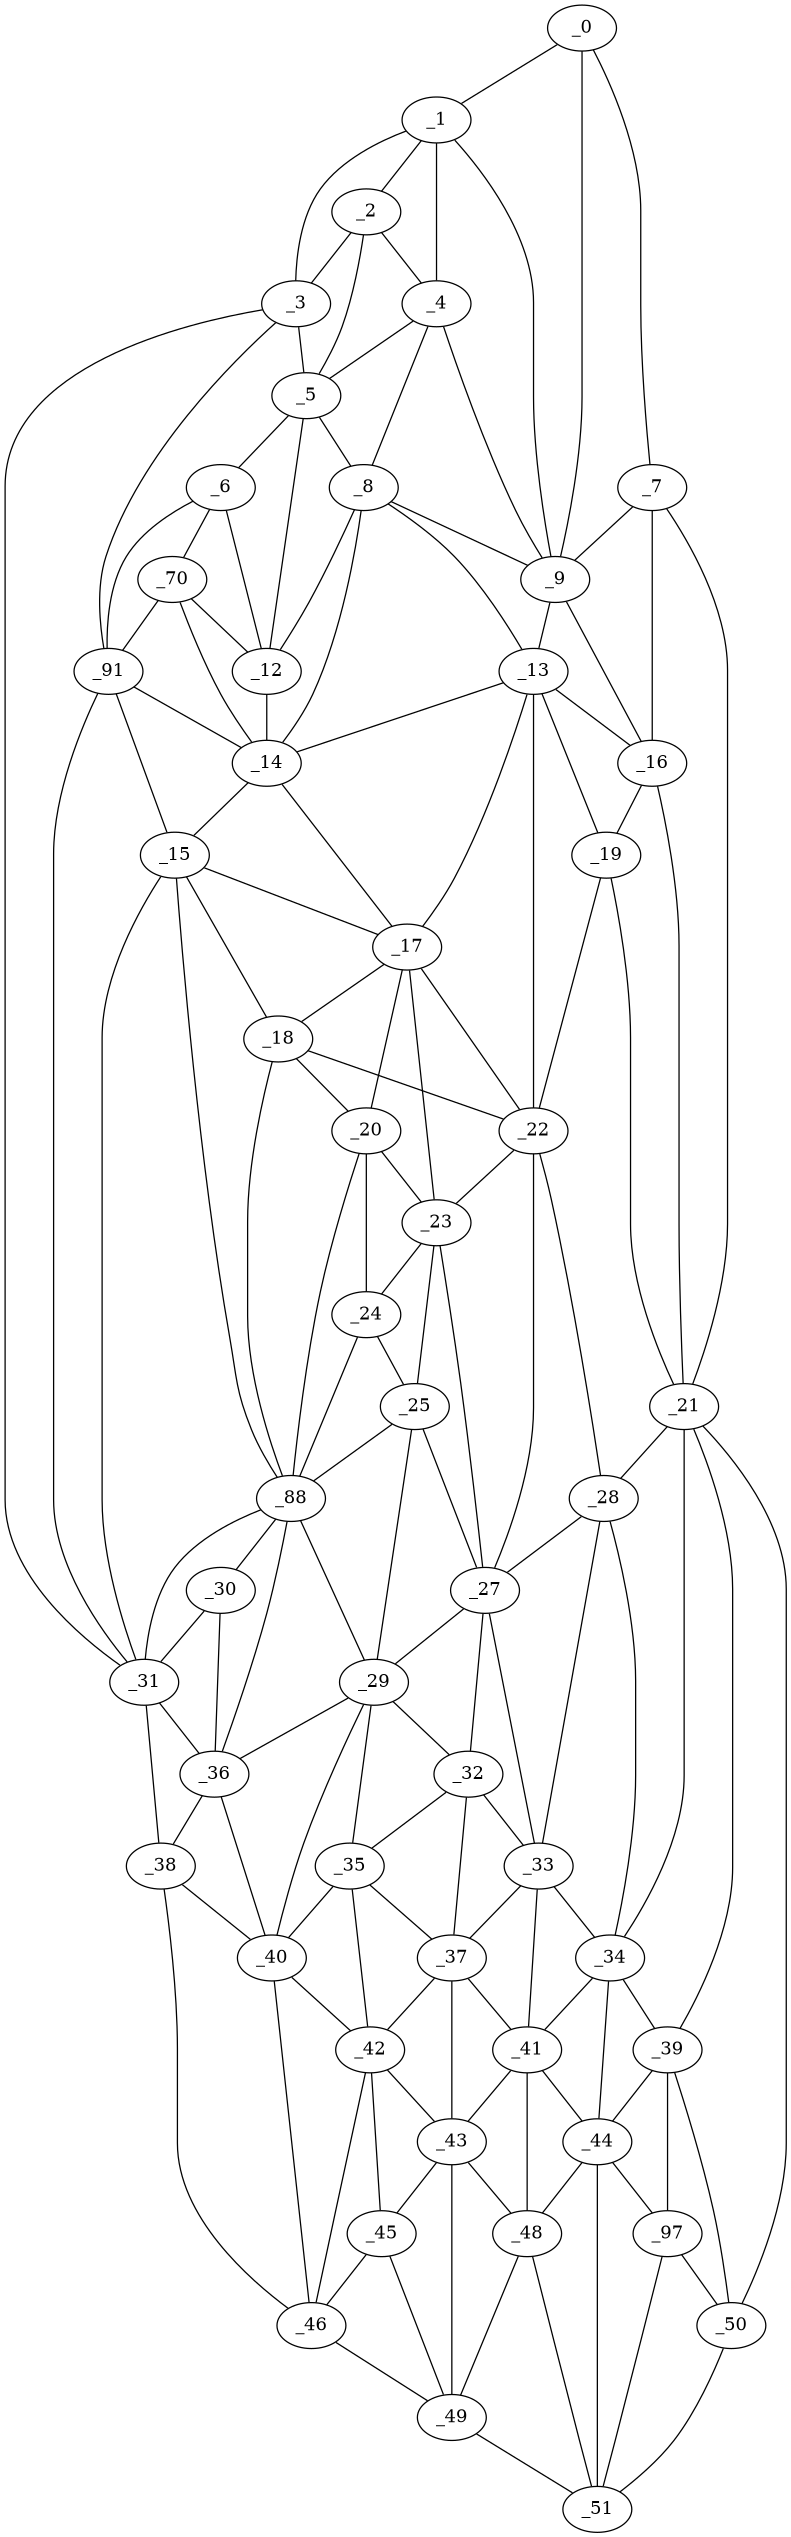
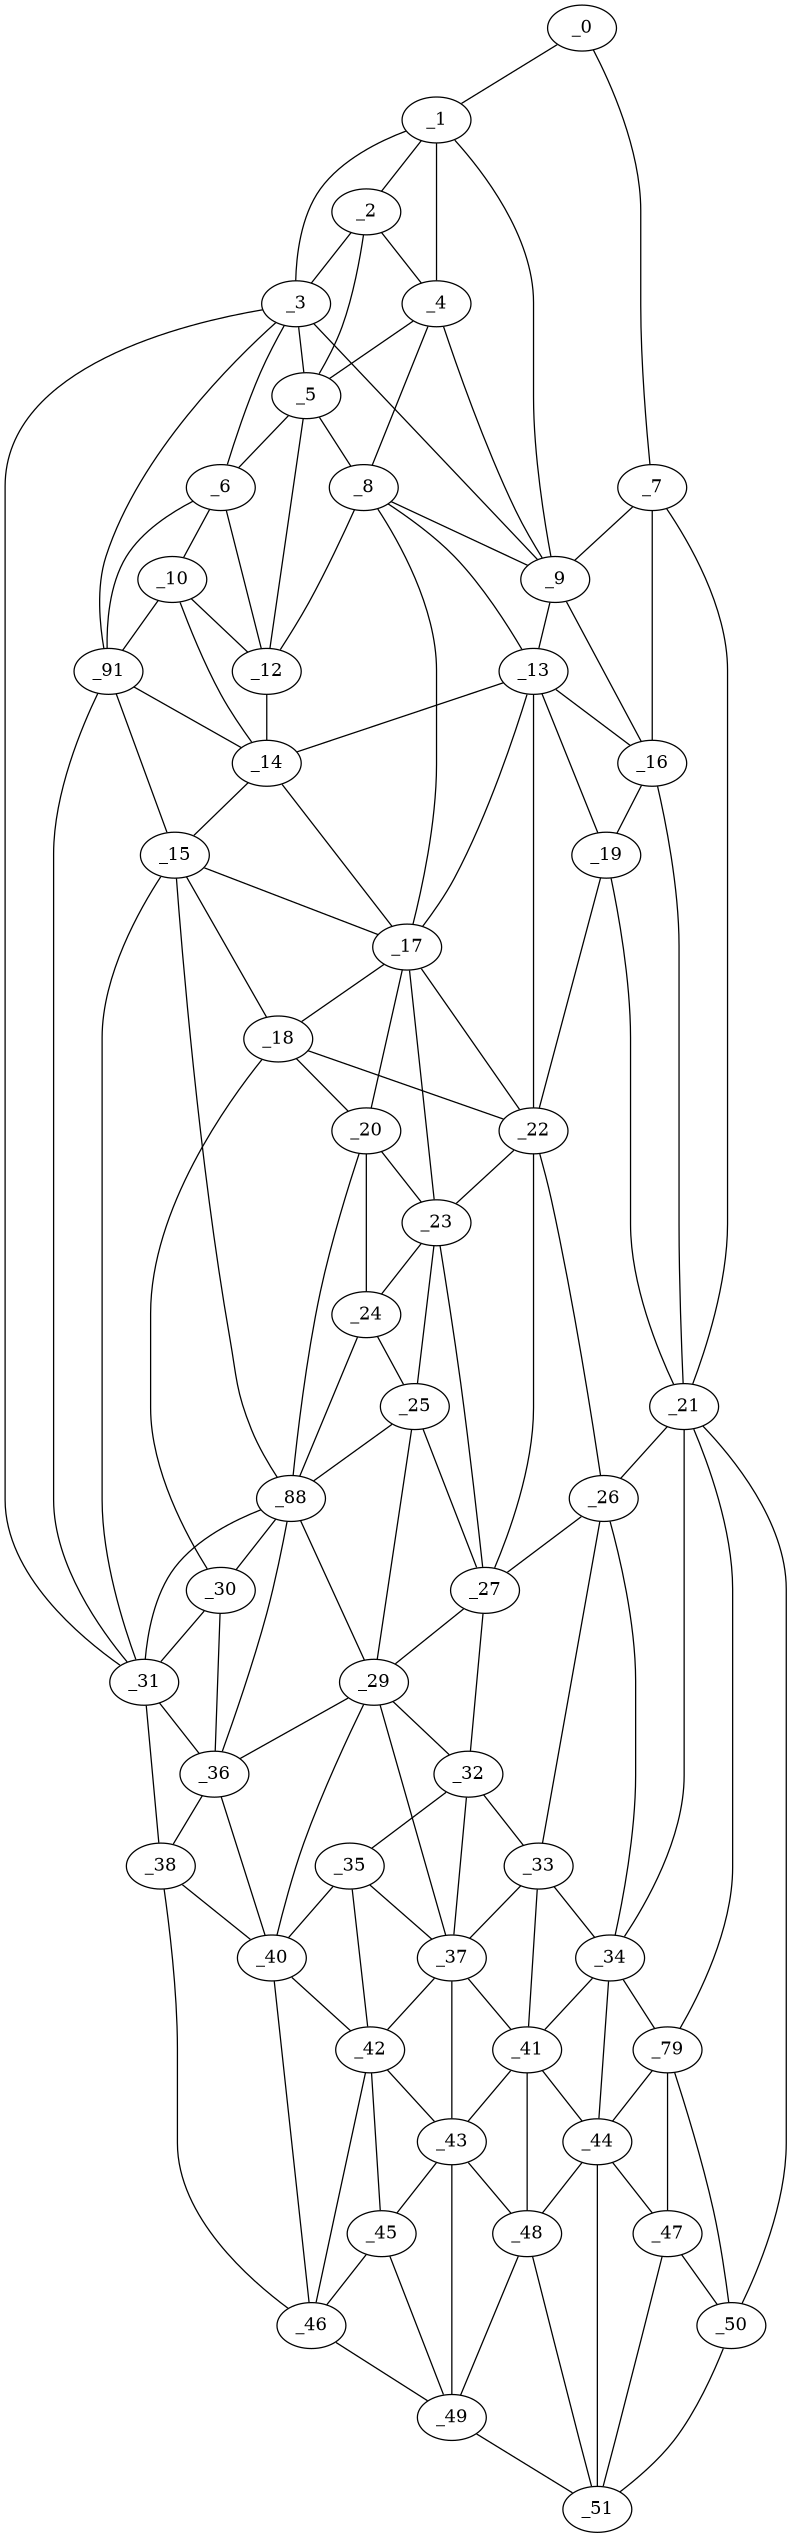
edge "_0" -- "_9": now "_3" -- "_9"
edge "_3" -- "_6": added
node "_70": label "_70" -> "_10"
edge "_8" -- "_14": now "_8" -- "_17"
edge "_18" -- "_88": now "_18" -- "_30"
node "_28": label "_28" -> "_26"
edge "_27" -- "_33": removed
edge "_29" -- "_35": now "_29" -- "_37"
node "_39": label "_39" -> "_79"
node "_97": label "_97" -> "_47"
